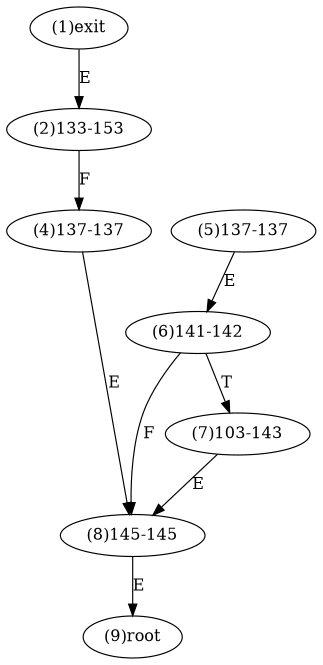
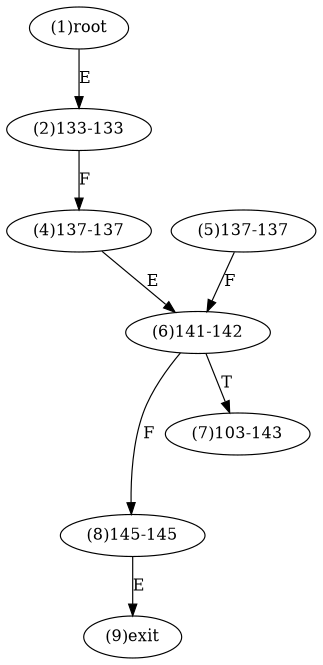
node "(1)exit": label "(1)exit" -> "(1)root"
node "(2)133-153": label "(2)133-153" -> "(2)133-133"
edge "(5)137-137" -> "(6)141-142": label "E" -> "F"
edge "(4)137-137" -> "(8)145-145": now "(4)137-137" -> "(6)141-142"
edge "(7)103-143" -> "(8)145-145": removed, label "E"
node "(9)root": label "(9)root" -> "(9)exit"
